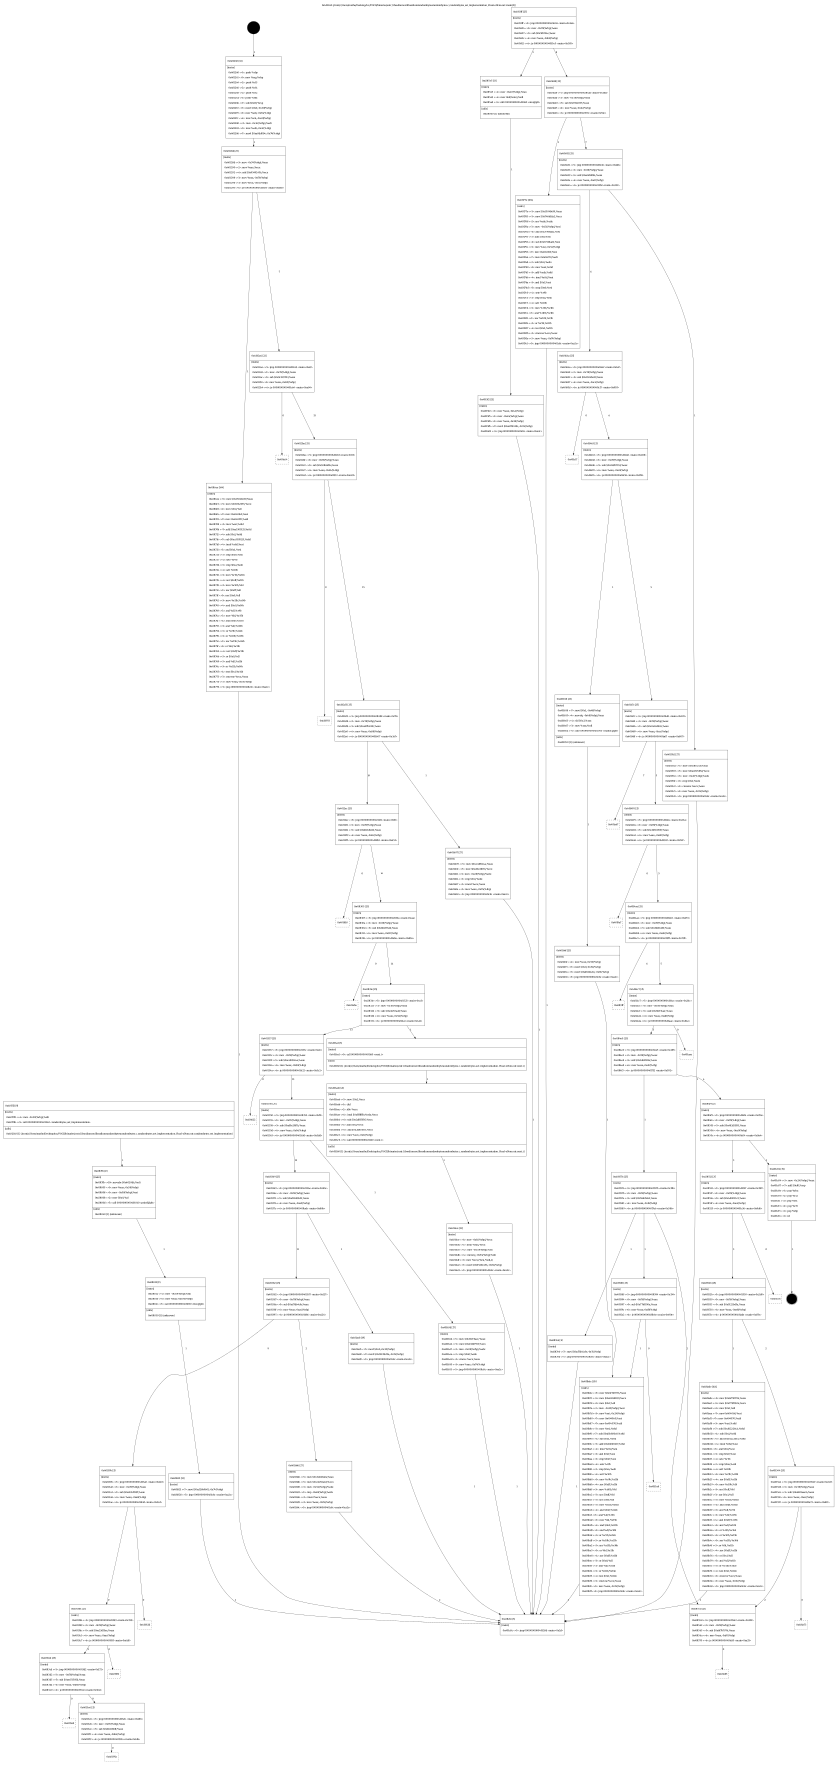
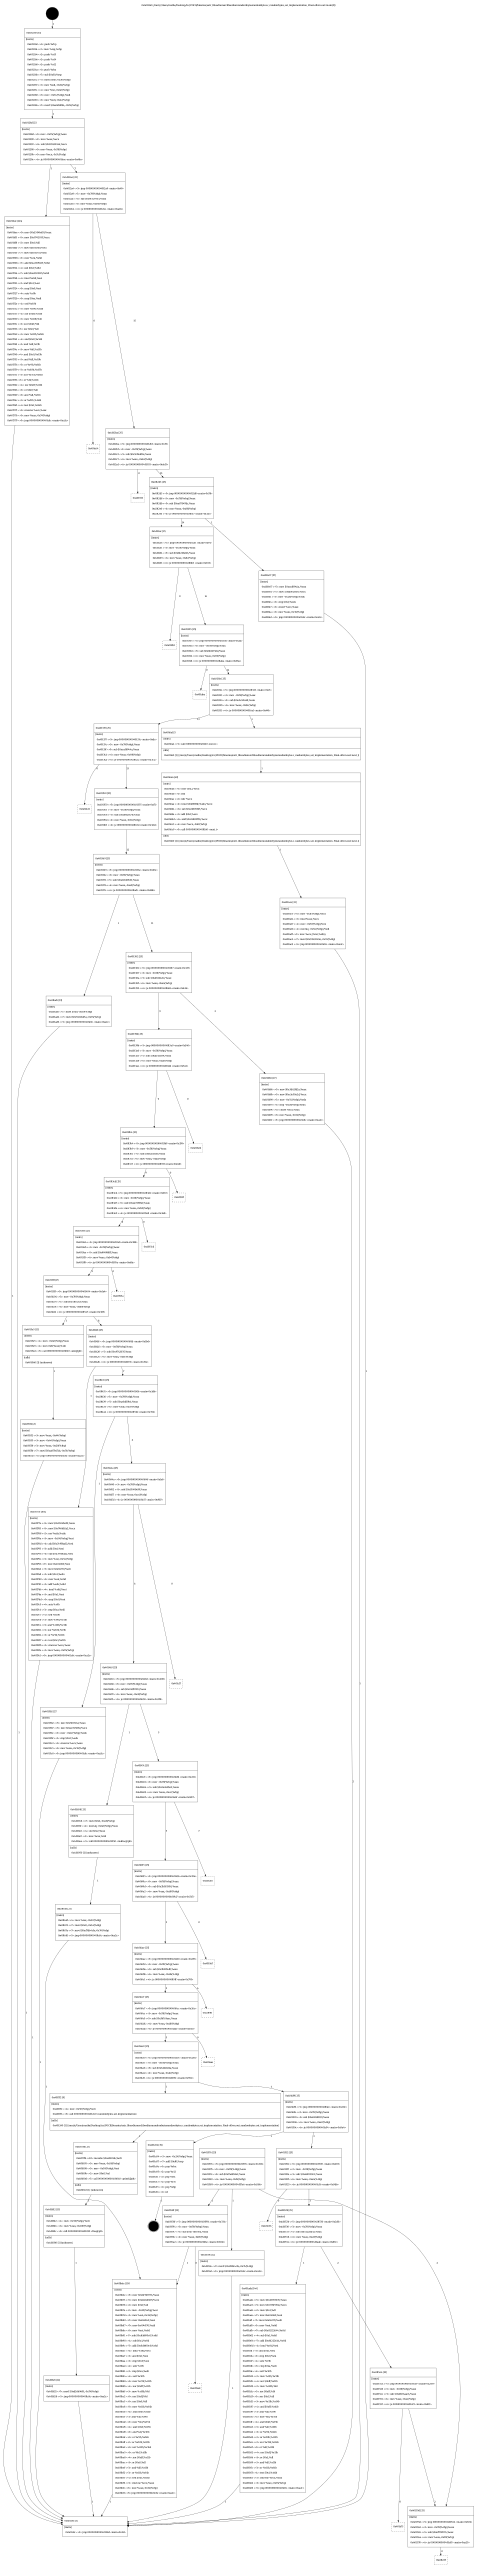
edge "0x4014e0 [25]" -> "0x401576 [25]": now "0x4014e0 [25]" -> "0x4017f2 [9]"
edge "0x4013e6 [25]" -> "0x4013ff [25]": added, label "9"
node "0x40163d [27]": removed
